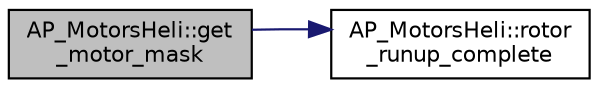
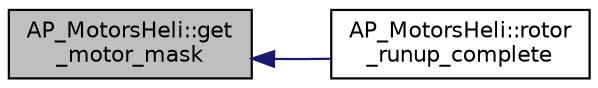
edge "AP_MotorsHeli::get _motor_mask" -> "AP_MotorsHeli::rotor _runup_complete": reversed
